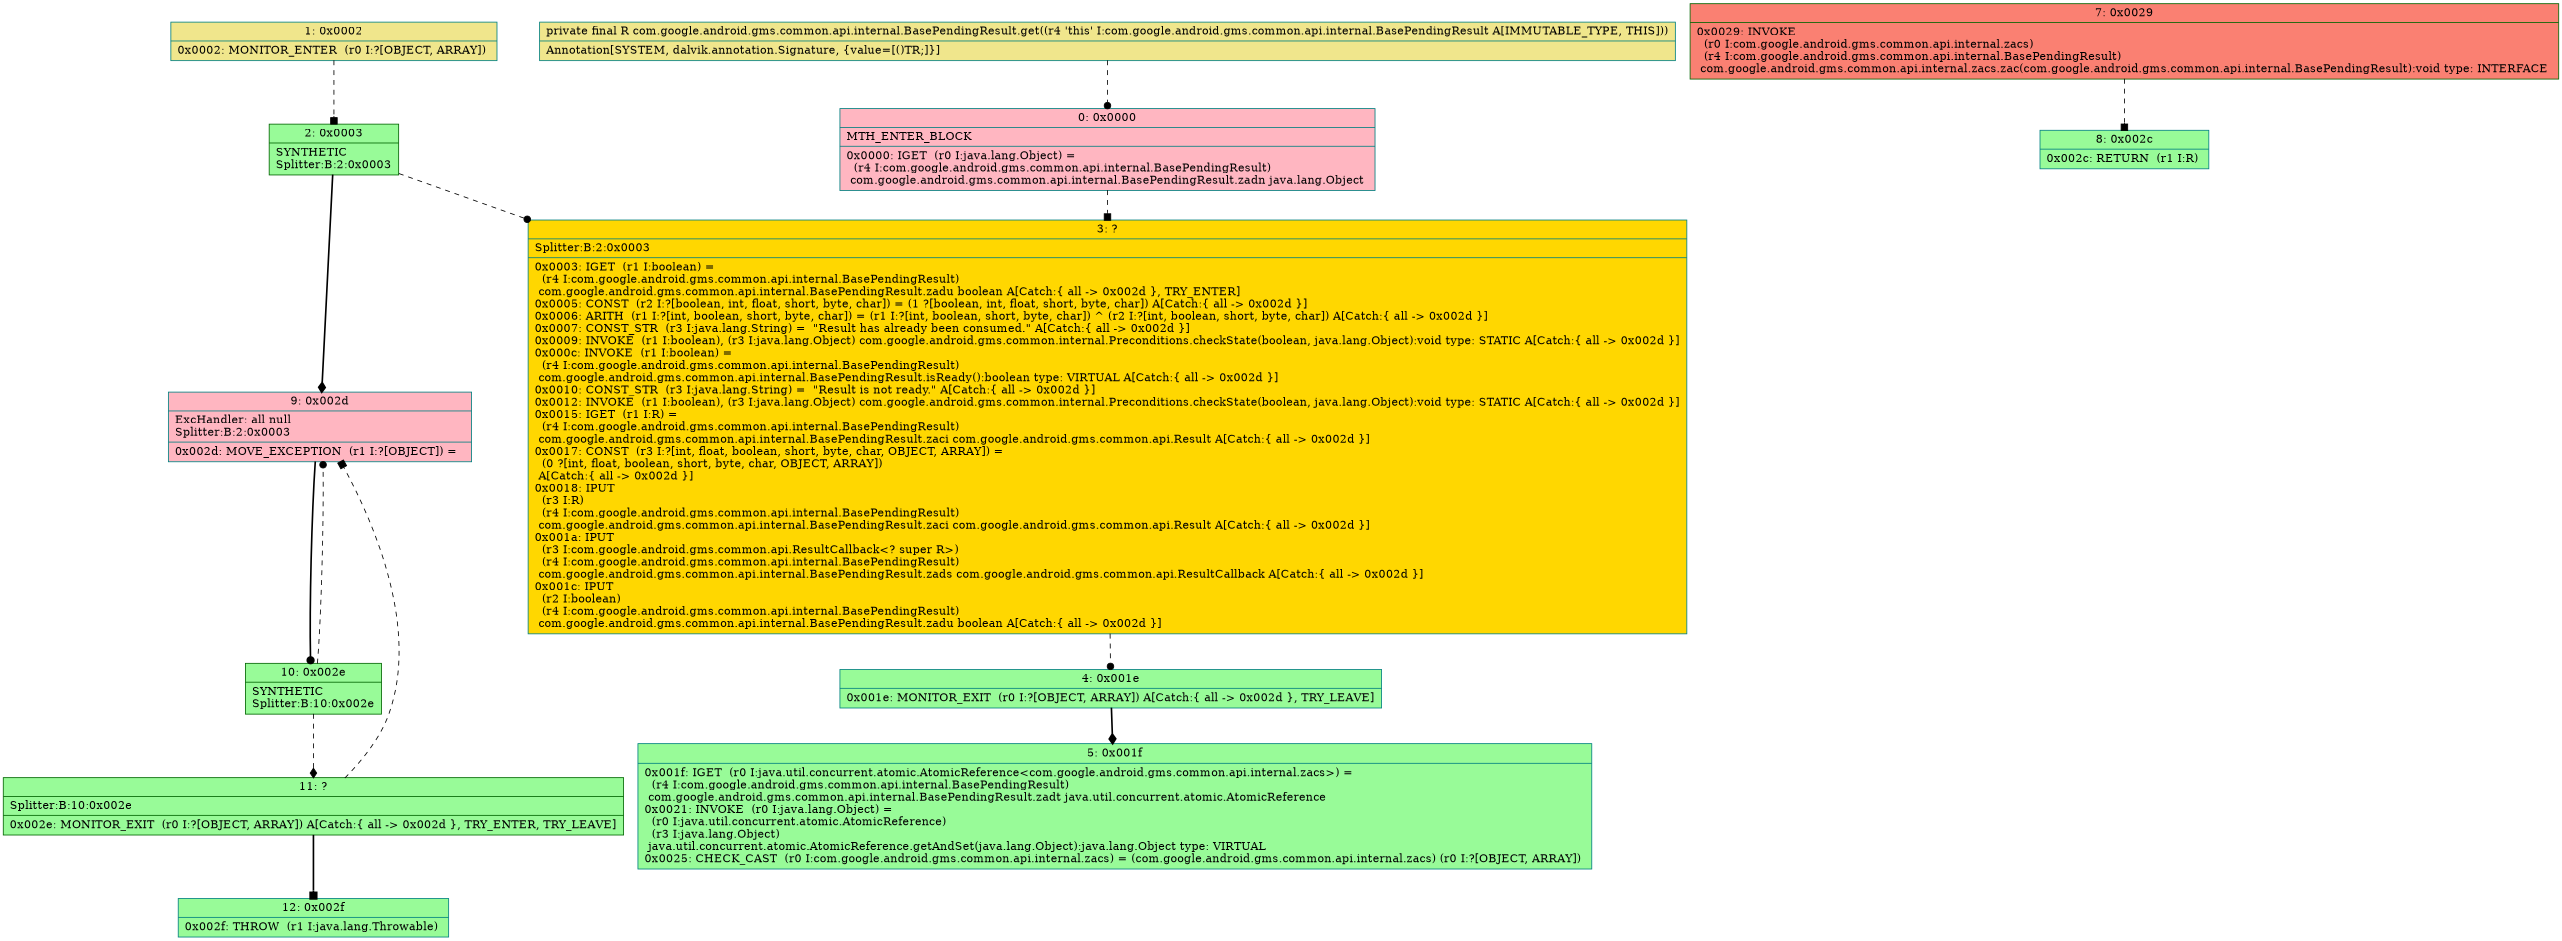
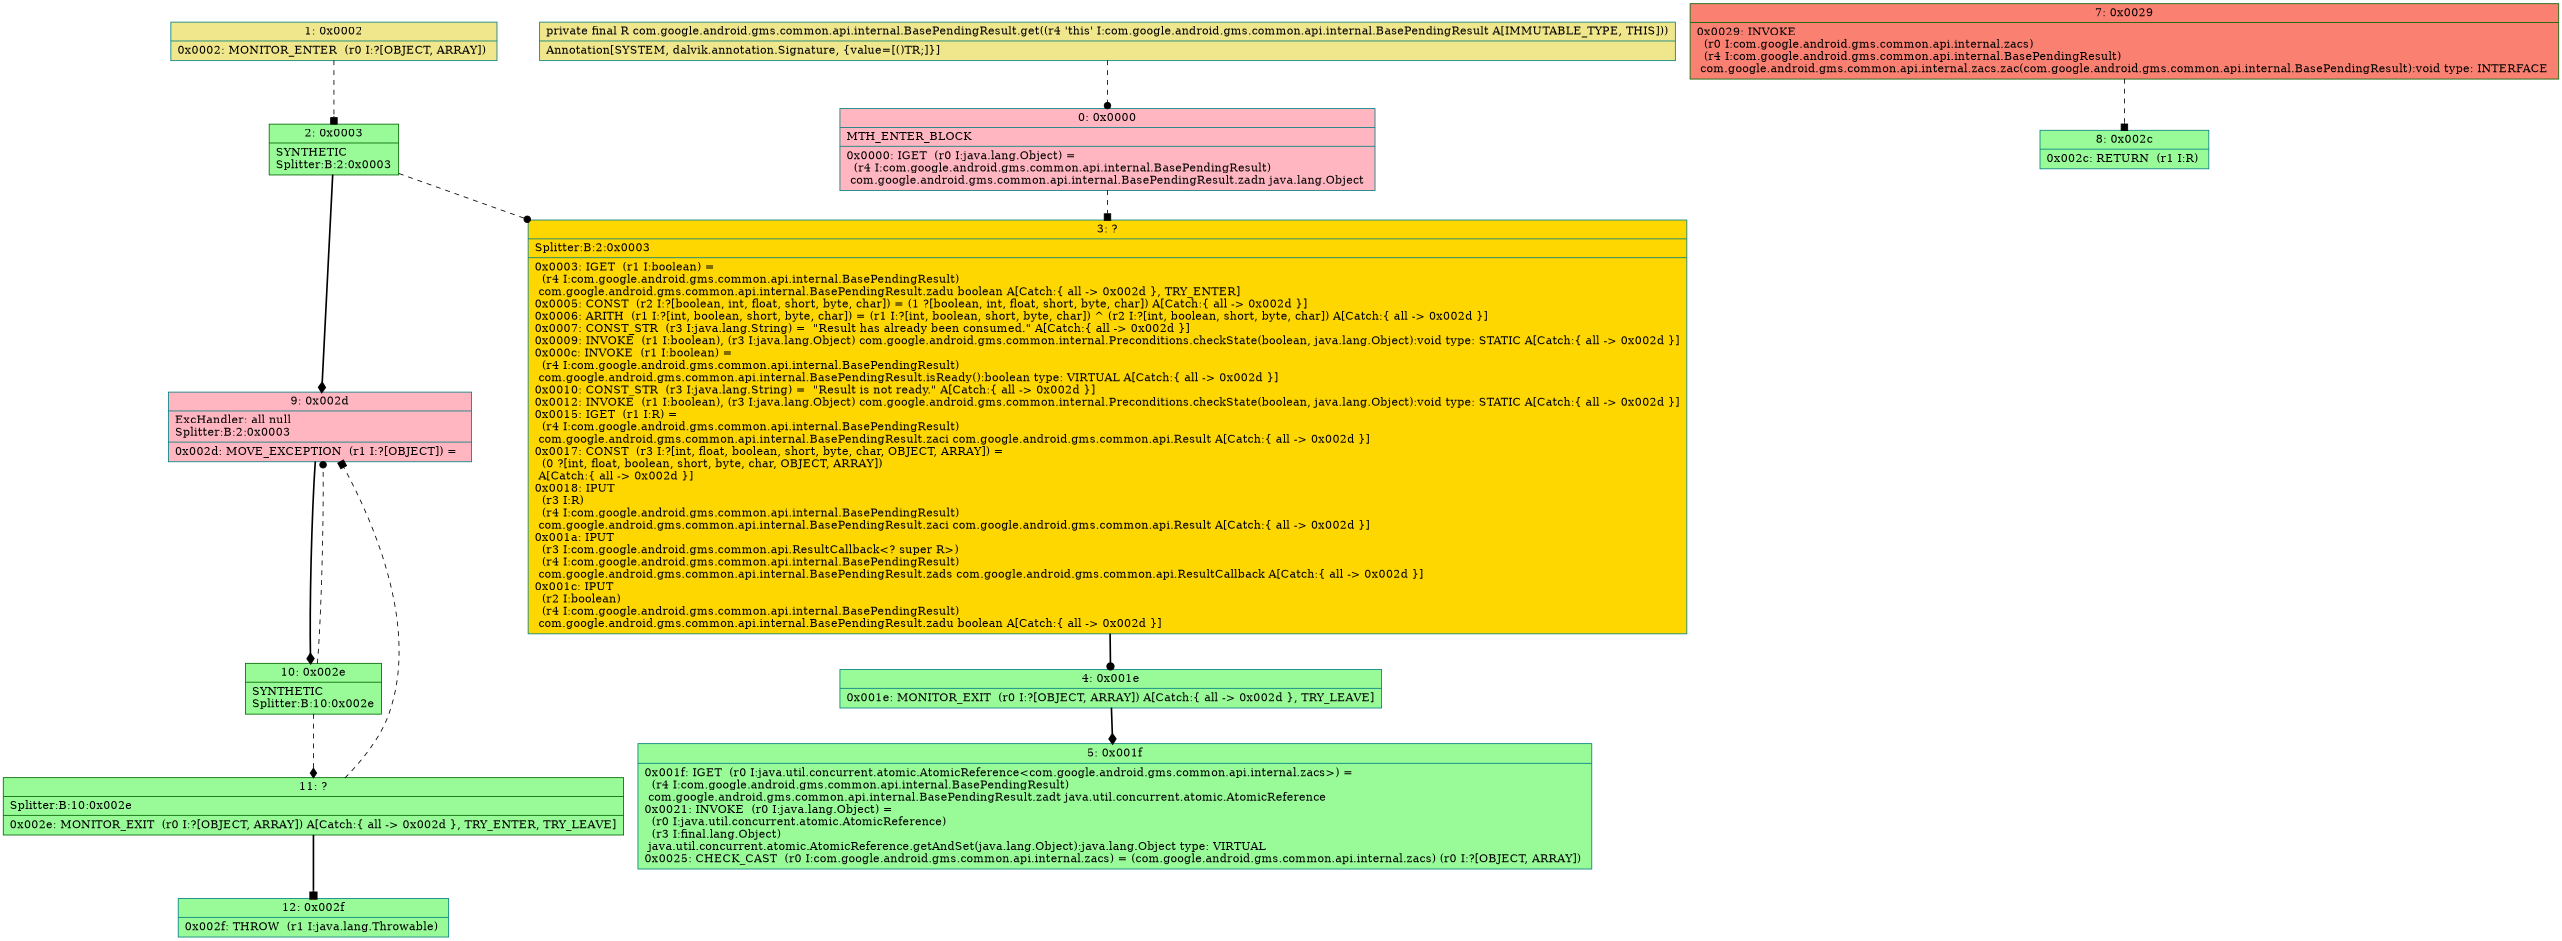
edge "9: 0x002d" -> "10: 0x002e": arrowhead dot -> diamond
edge "3: ?" -> "4: 0x001e": style dashed -> bold
node "5: 0x001f": text "(r3 I:java.lang.Object)" -> "(r3 I:final.lang.Object)"
